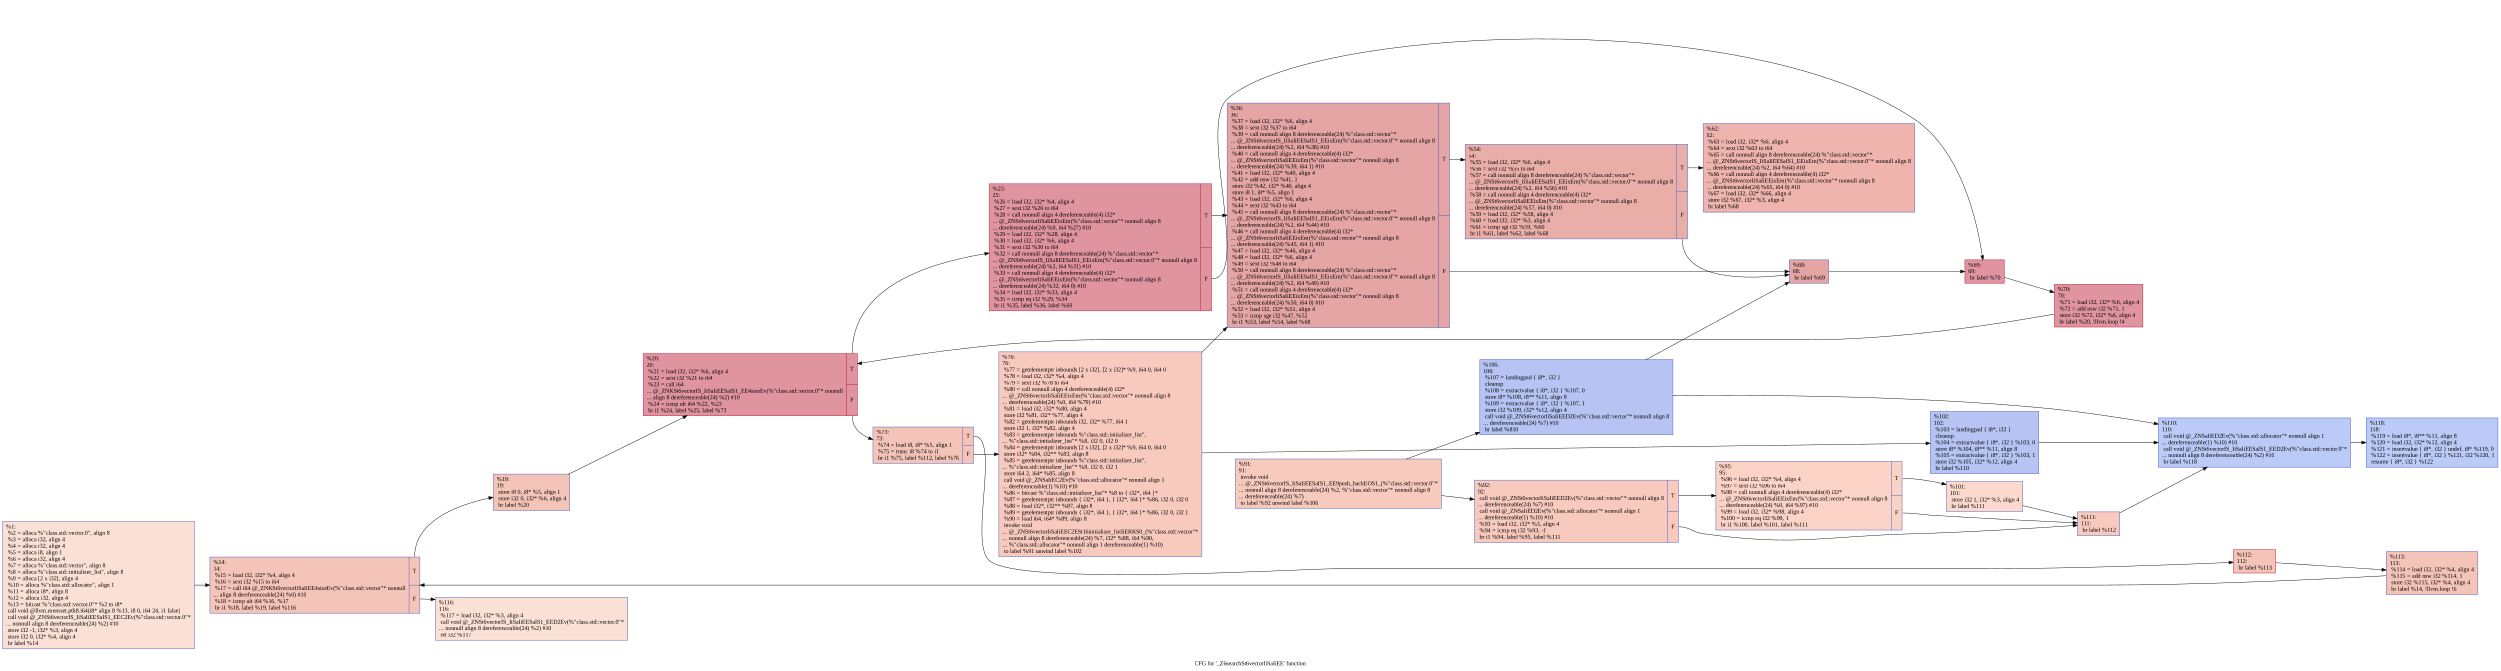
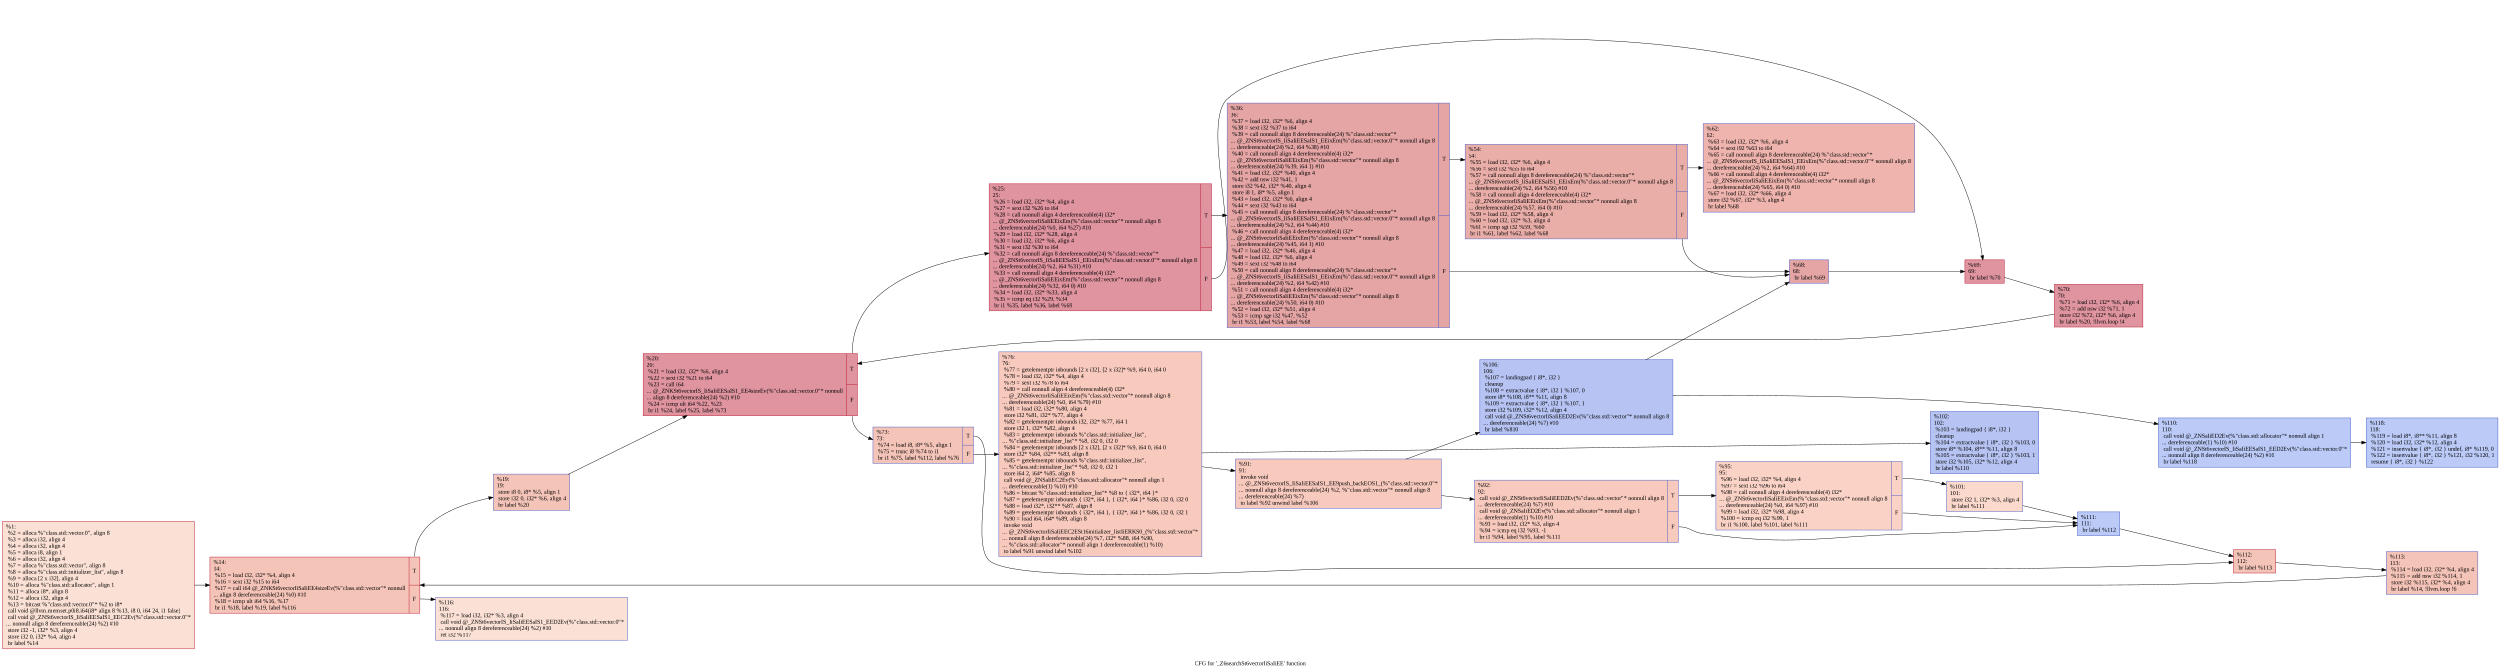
node "%62:": text "%64 = sext i32 %63 to i64" -> "%64 = sext i92 %63 to i64"
node "%36:": text "... dereferenceable(24) %2, i64 %49) #10" -> "... dereferenceable(24) %2, i64 %42) #10"
edge "%76:" -> "%36:": now "%76:" -> "%91:"
edge "%102:" -> "%110:": removed
edge "%111:" -> "%110:": now "%111:" -> "%112:"
node "%111:": fillcolor #ef886b70 -> #6687ed70
node "%1:": color #3d50c3ff -> #b70d28ff
node "%14:": color #3d50c3ff -> #b70d28ff
